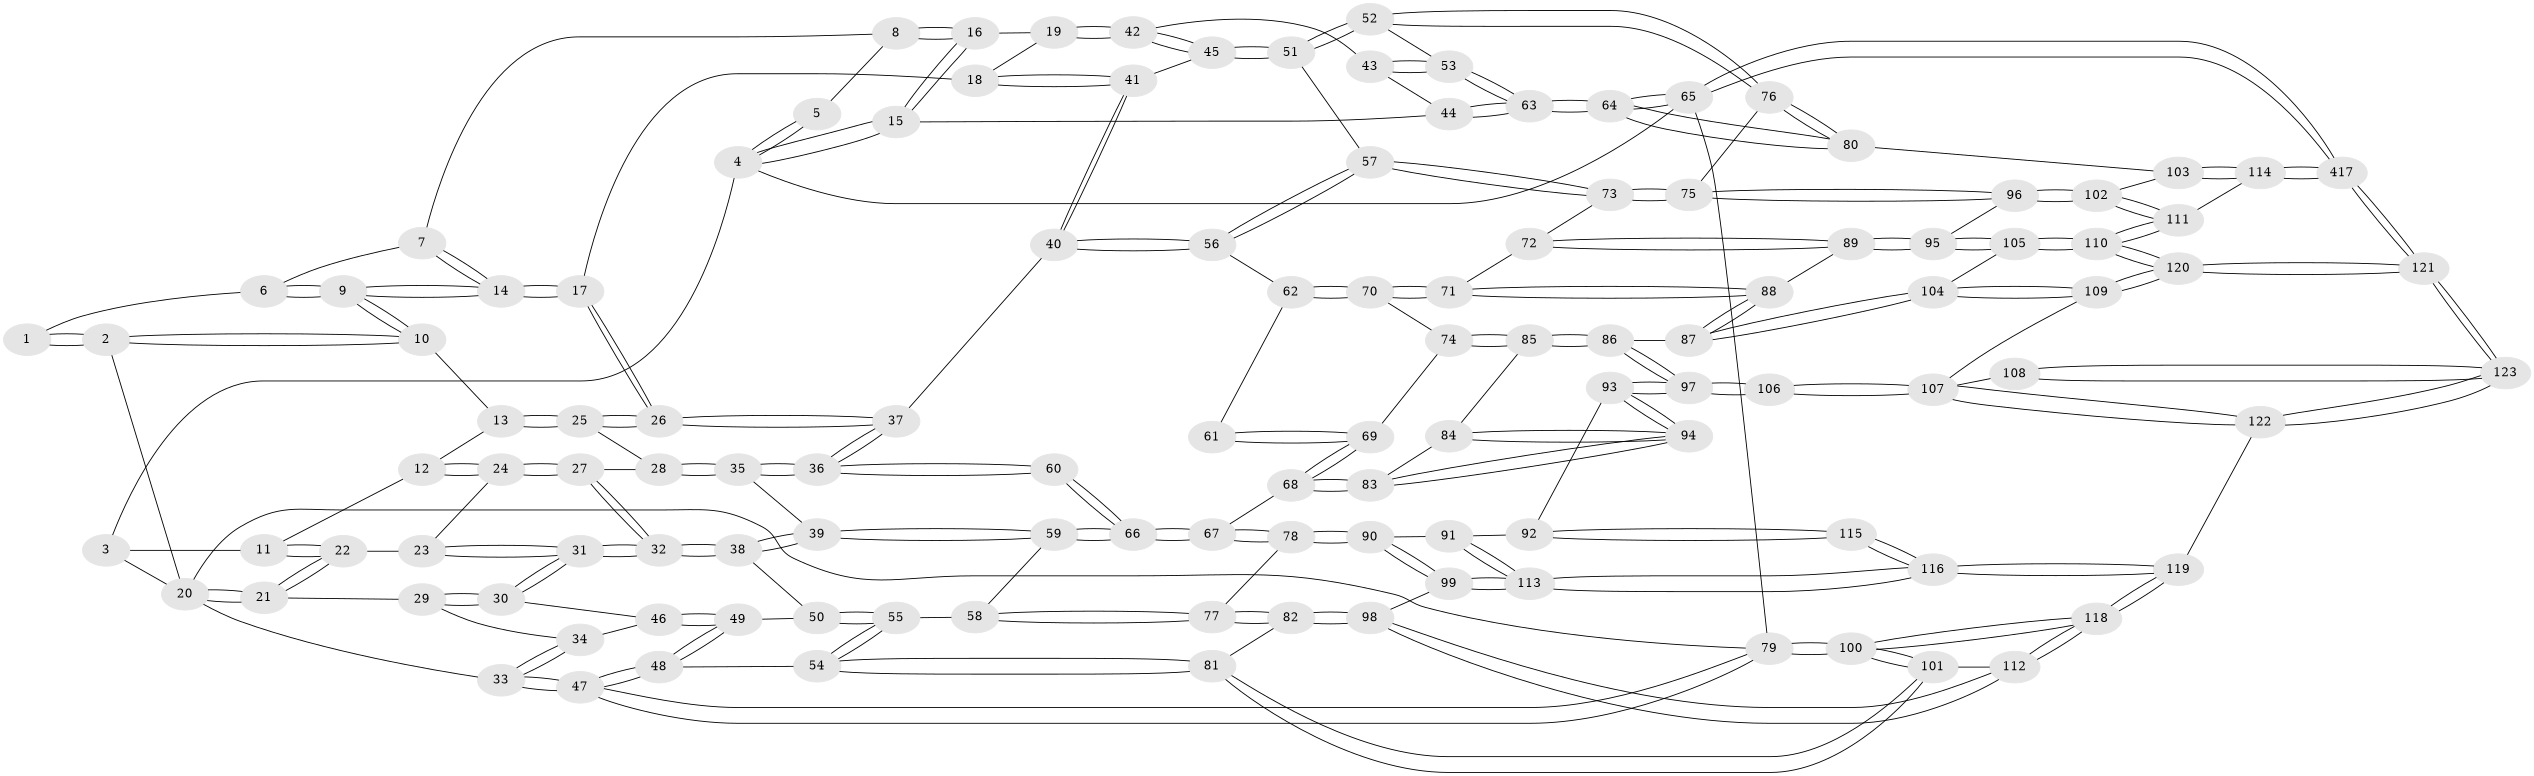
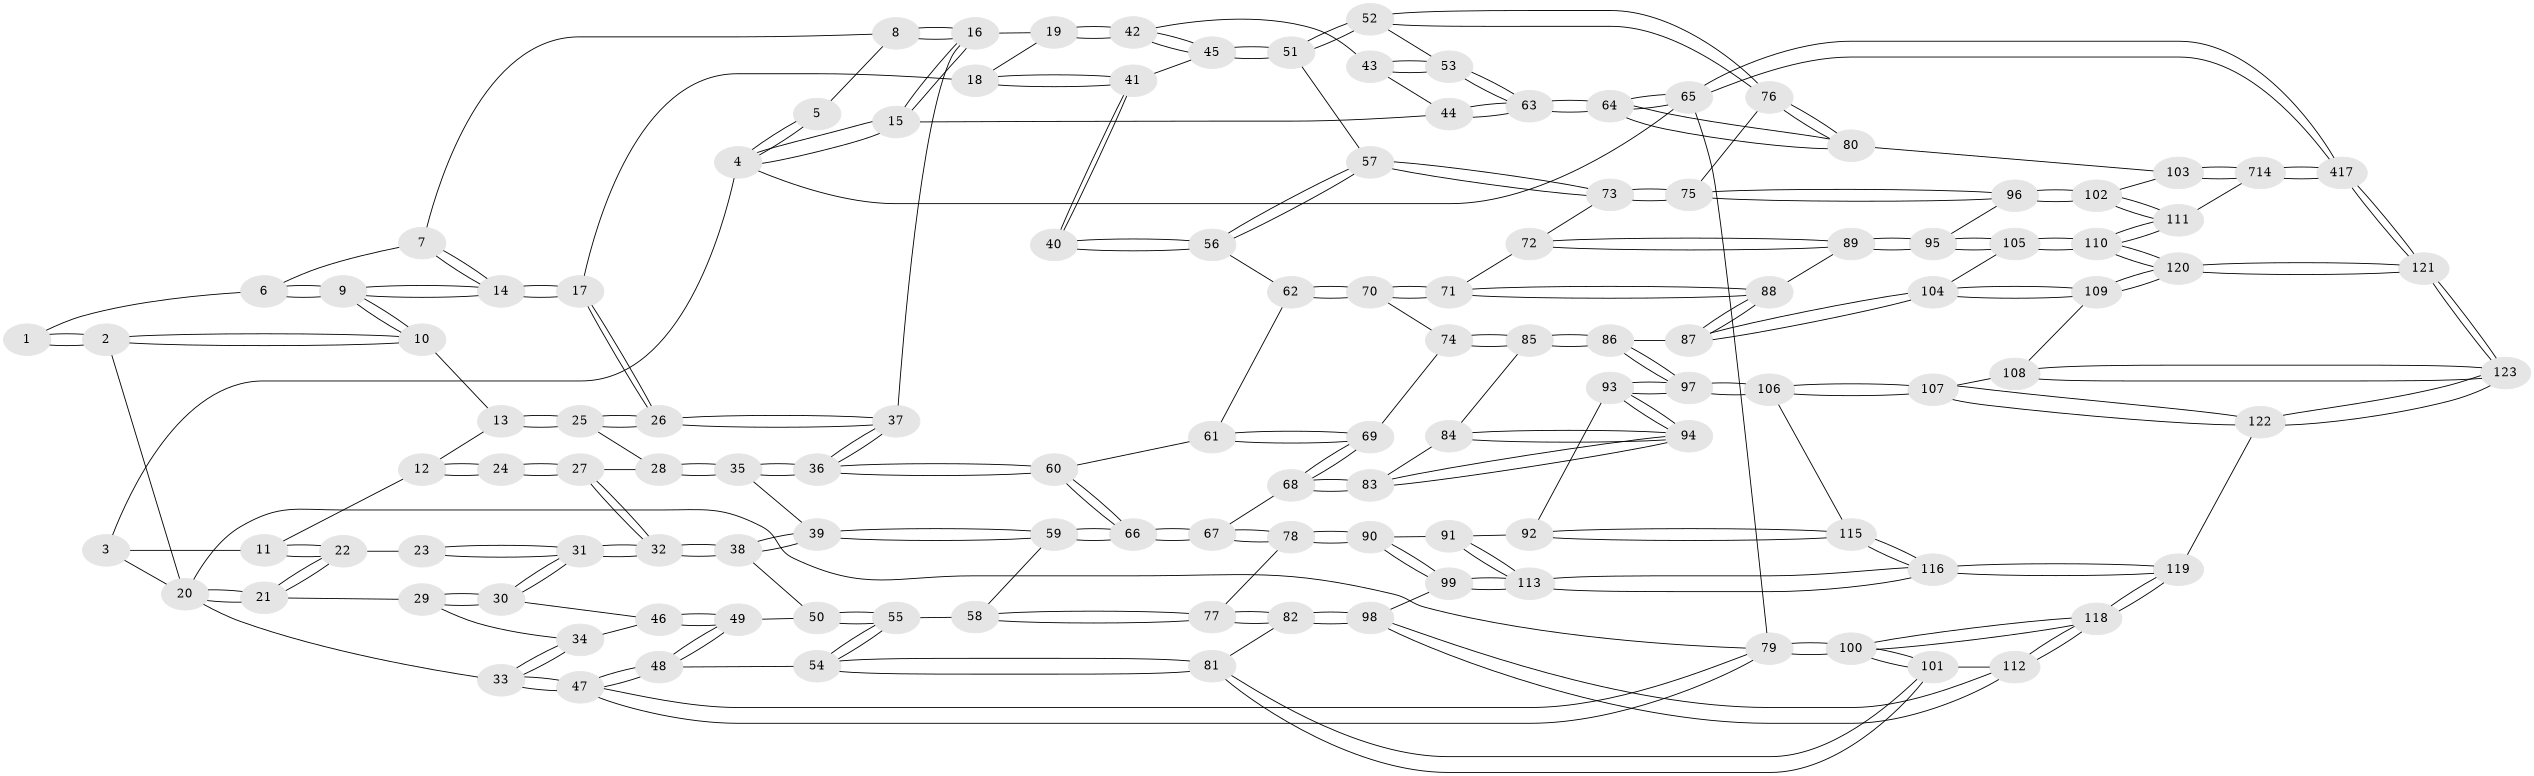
node "114": label "114" -> "714"
edge "40" -- "37": now "16" -- "37"
edge "109" -- "107": now "109" -- "108"
edge "61" -- "60": added
edge "106" -- "115": added
edge "24" -- "23": removed
